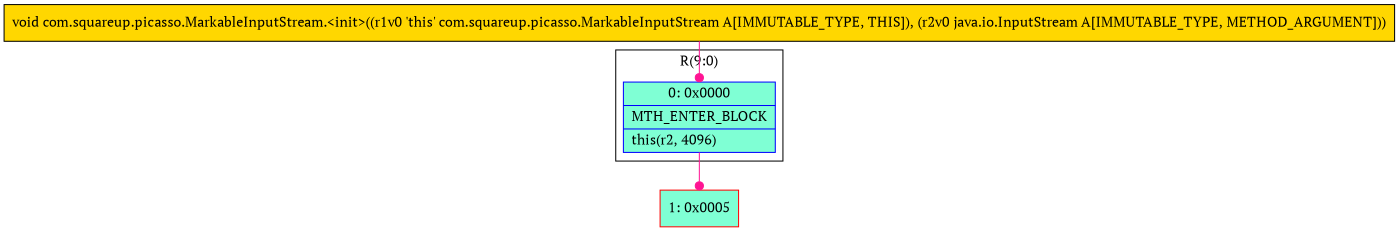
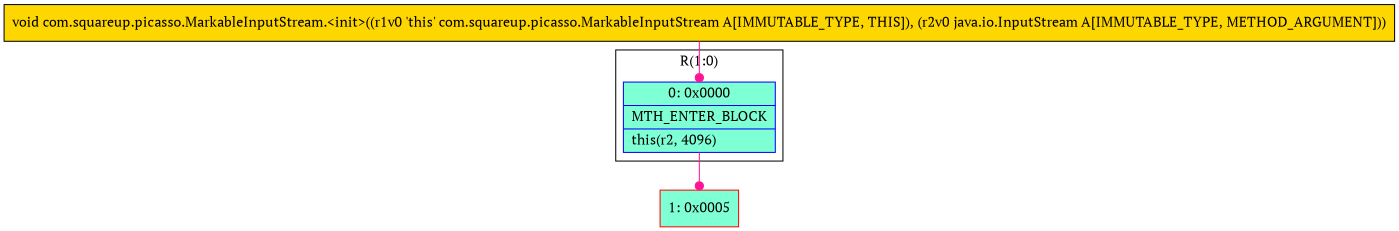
cluster "R(9:0)": label "R(9:0)" -> "R(1:0)"
